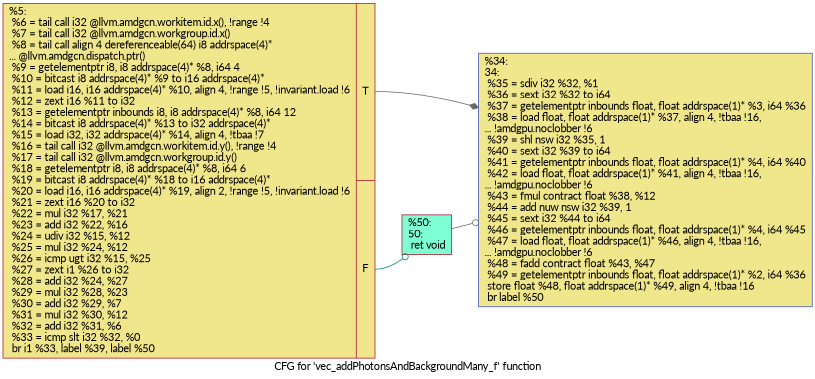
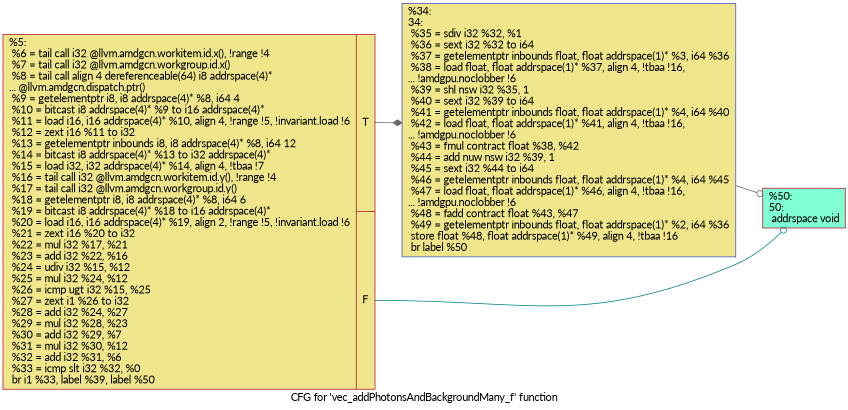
node "%34:": text "%43 = fmul contract float %38, %12" -> "%43 = fmul contract float %38, %42"
edge "%50:" -> "%34:": reversed
node "%50:": text "ret void" -> "addrspace void"
